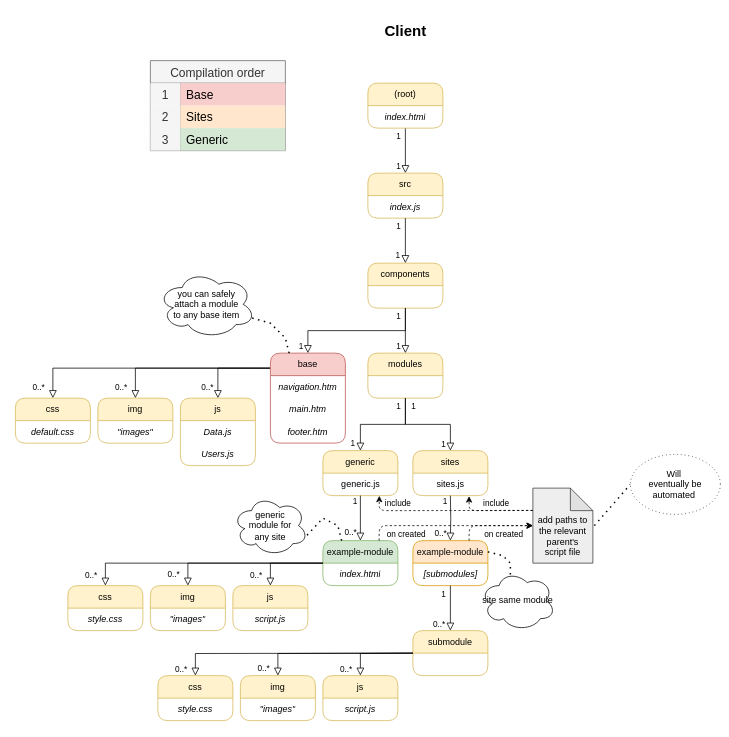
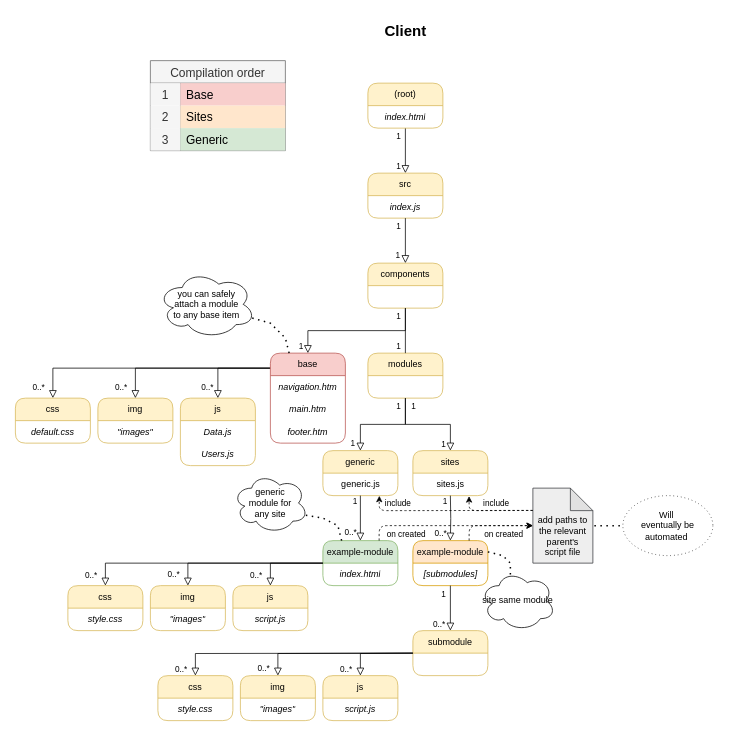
edge "components" -> "modules": arrowhead block -> none
node "Will eventually be automated": moved (675, 484) -> (668, 525)
node "generic module for any site": moved (270, 525) -> (270, 503)
